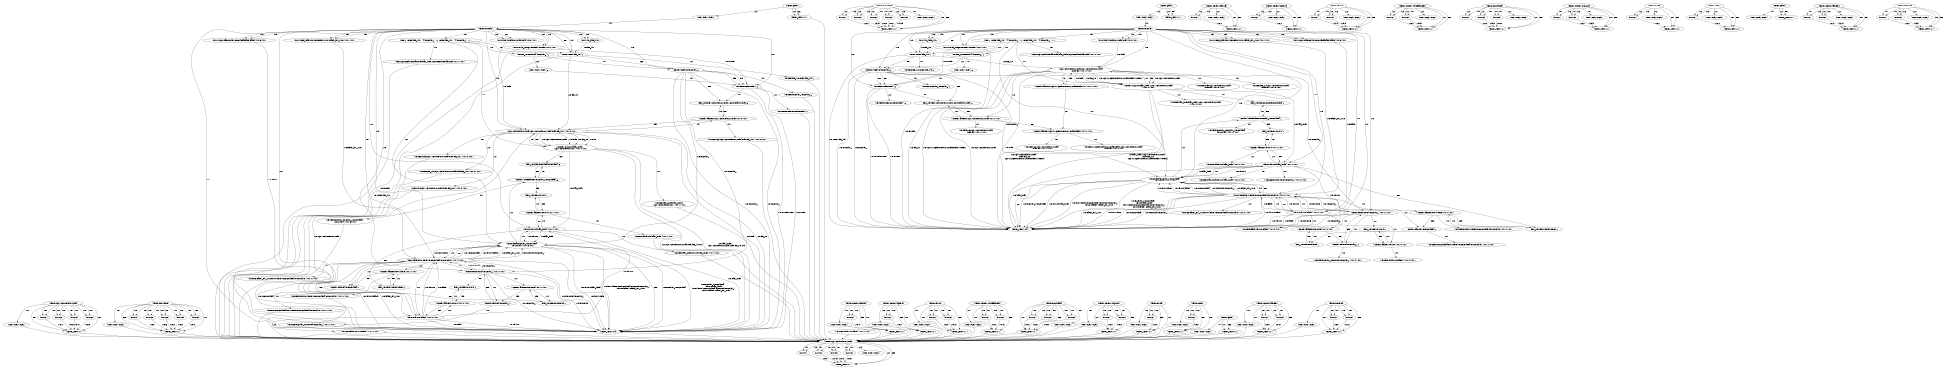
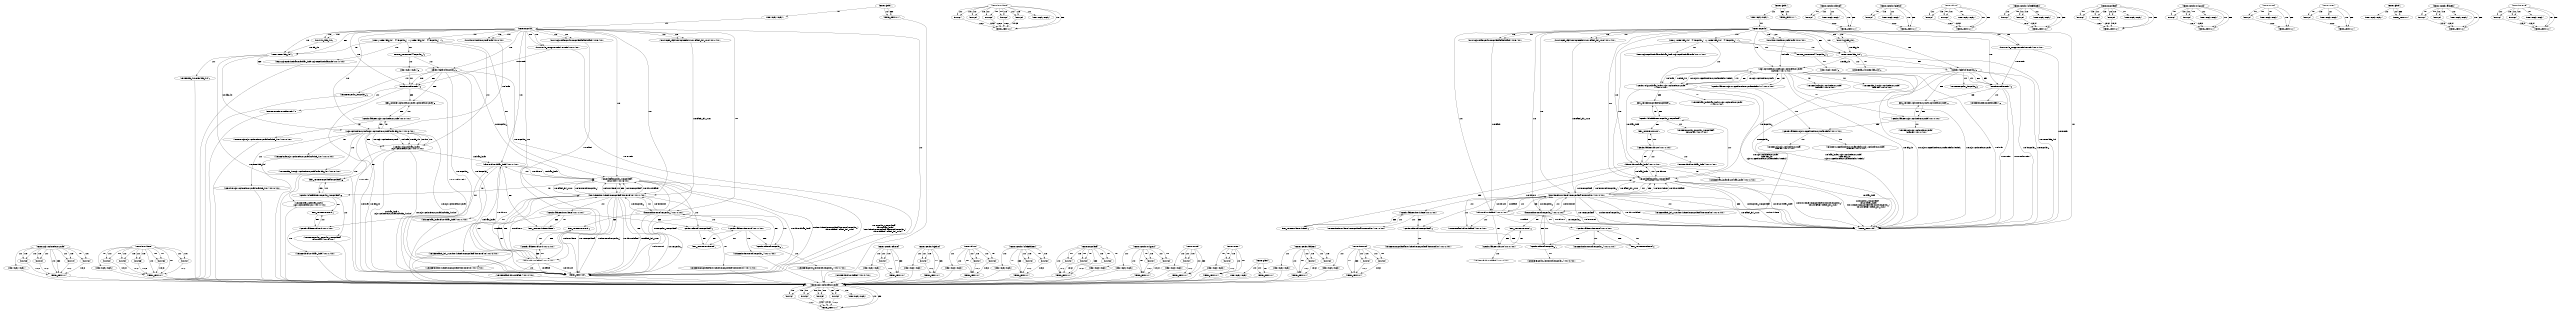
edge "<(std.move,std::move(buffer_handle))<SUB>17</SUB>>" -> "<(IDENTIFIER,base,base::Passed(&compositor_))<SUB>18</SUB>>": now "<(<operator>.fieldAccess,base::Passed)<SUB>18</SUB>>" -> "<(IDENTIFIER,base,base::Passed(&compositor_))<SUB>18</SUB>>"
edge "<(<operator>.fieldAccess,std::move)<SUB>16</SUB>>" -> "<(std.move,std::move(buffer_handle))<SUB>16</SUB>>": removed, label "CFG:"
node "<(IDENTIFIER,base,base::Passed(&compositor_))<SUB>17</SUB>>": added
